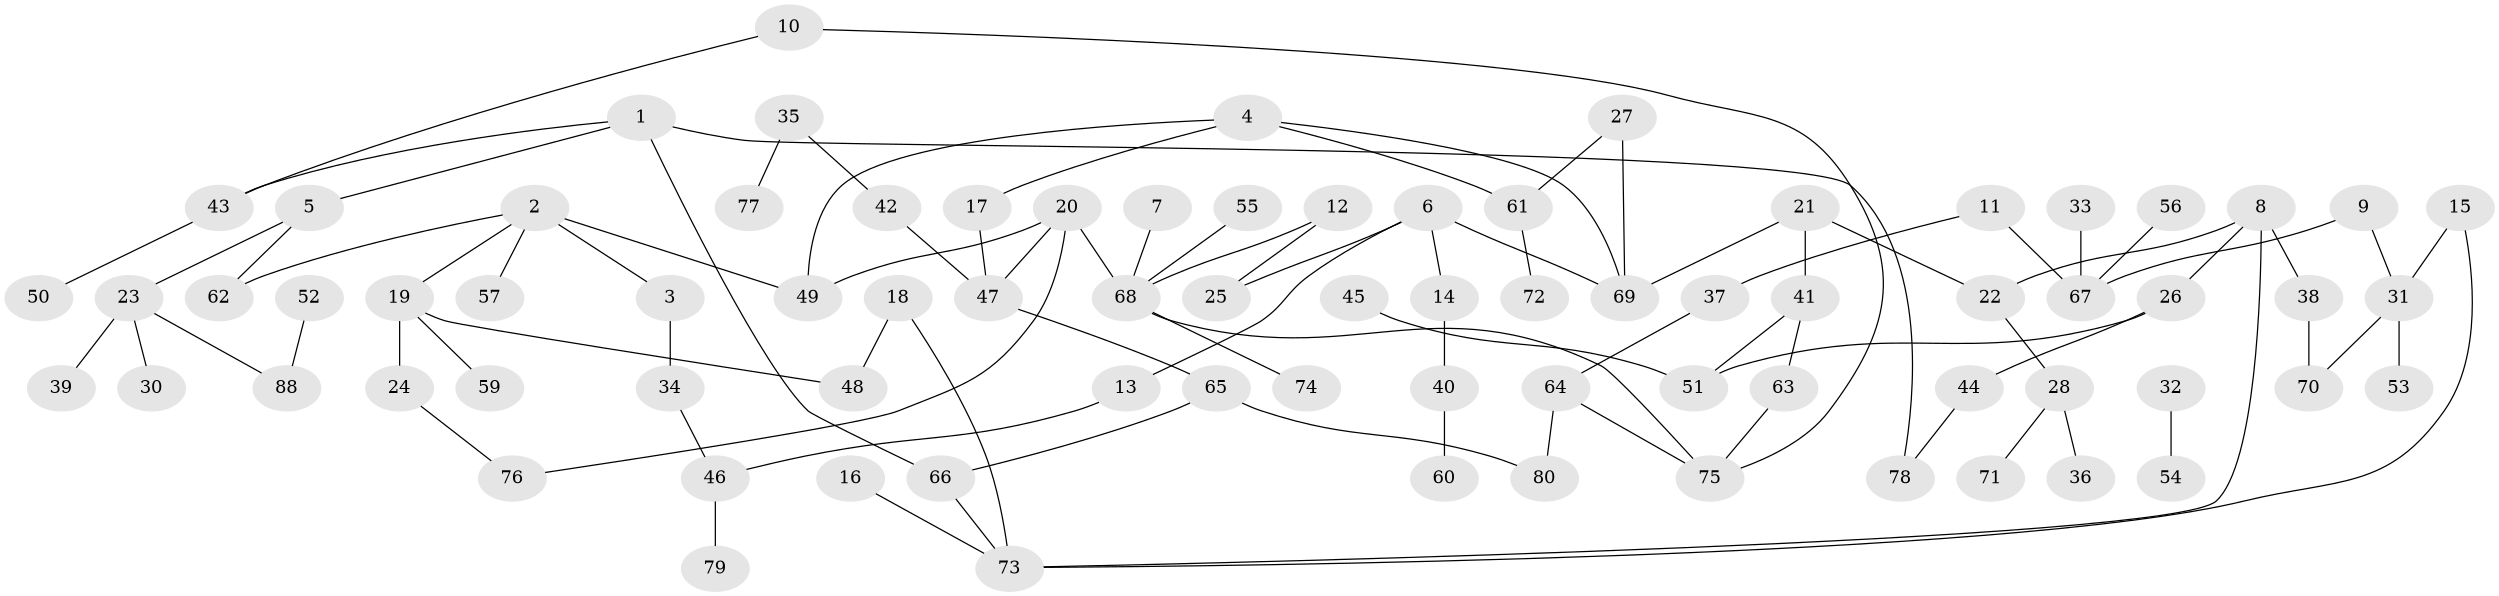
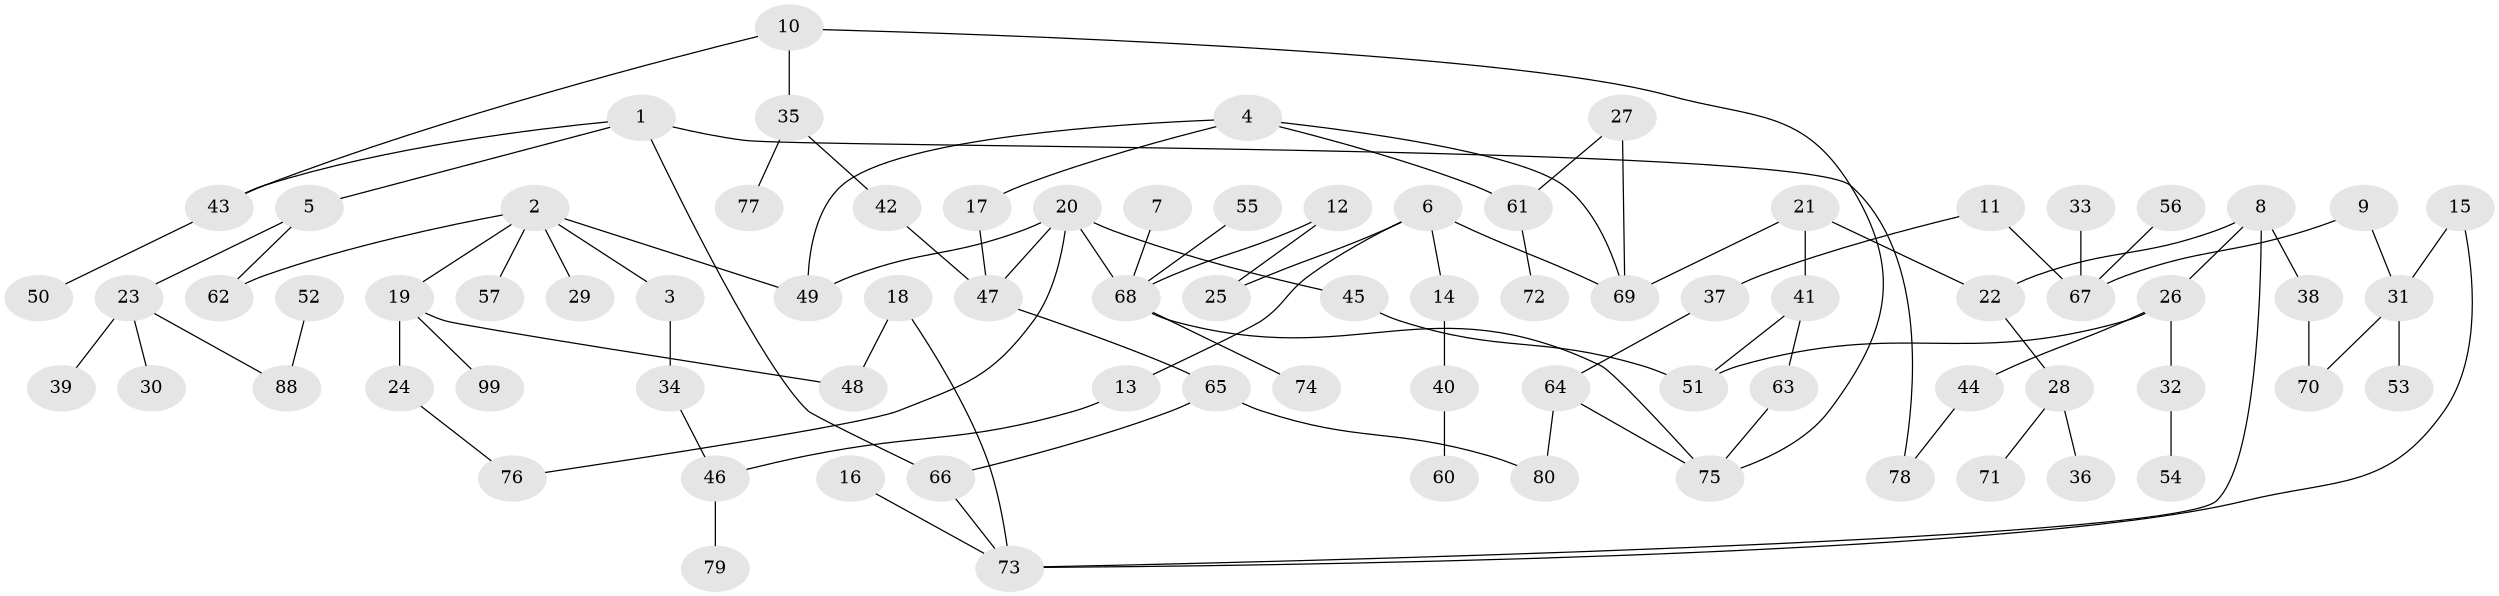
edge "10" -- "35": added
edge "20" -- "45": added
node "29": added
edge "26" -- "32": added
node "59": label "59" -> "99"
